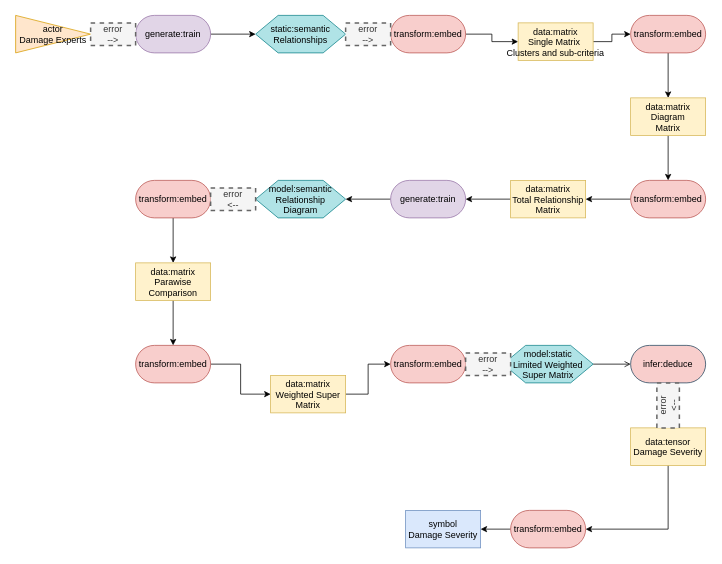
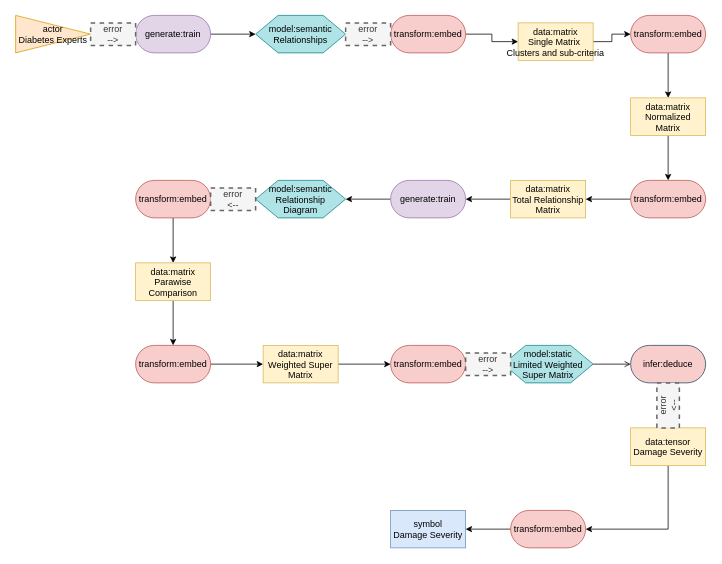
node "actor Damage Experts": label "actor Damage Experts" -> "actor Diabetes Experts"
node "static:semantic Relationships": label "static:semantic Relationships" -> "model:semantic Relationships"
node "data:matrix Diagram Matrix": label "data:matrix Diagram Matrix" -> "data:matrix Normalized Matrix"
node "data:matrix Weighted Super Matrix": moved (308, 394) -> (300, 364)
node "symbol Damage Severity": moved (443, 529) -> (428, 529)
